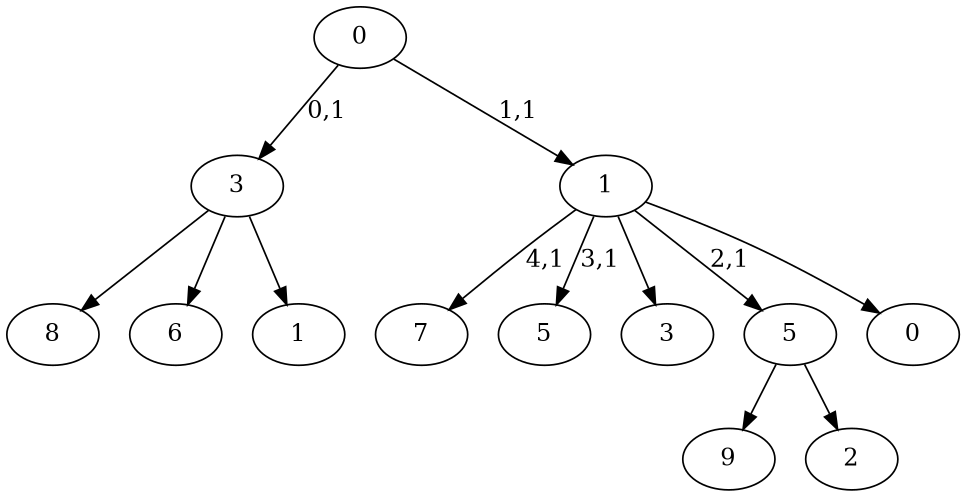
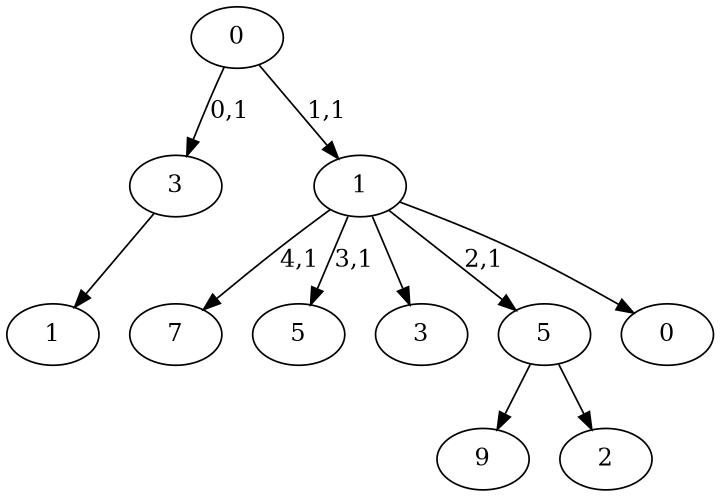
node "8": removed
node "6": removed
